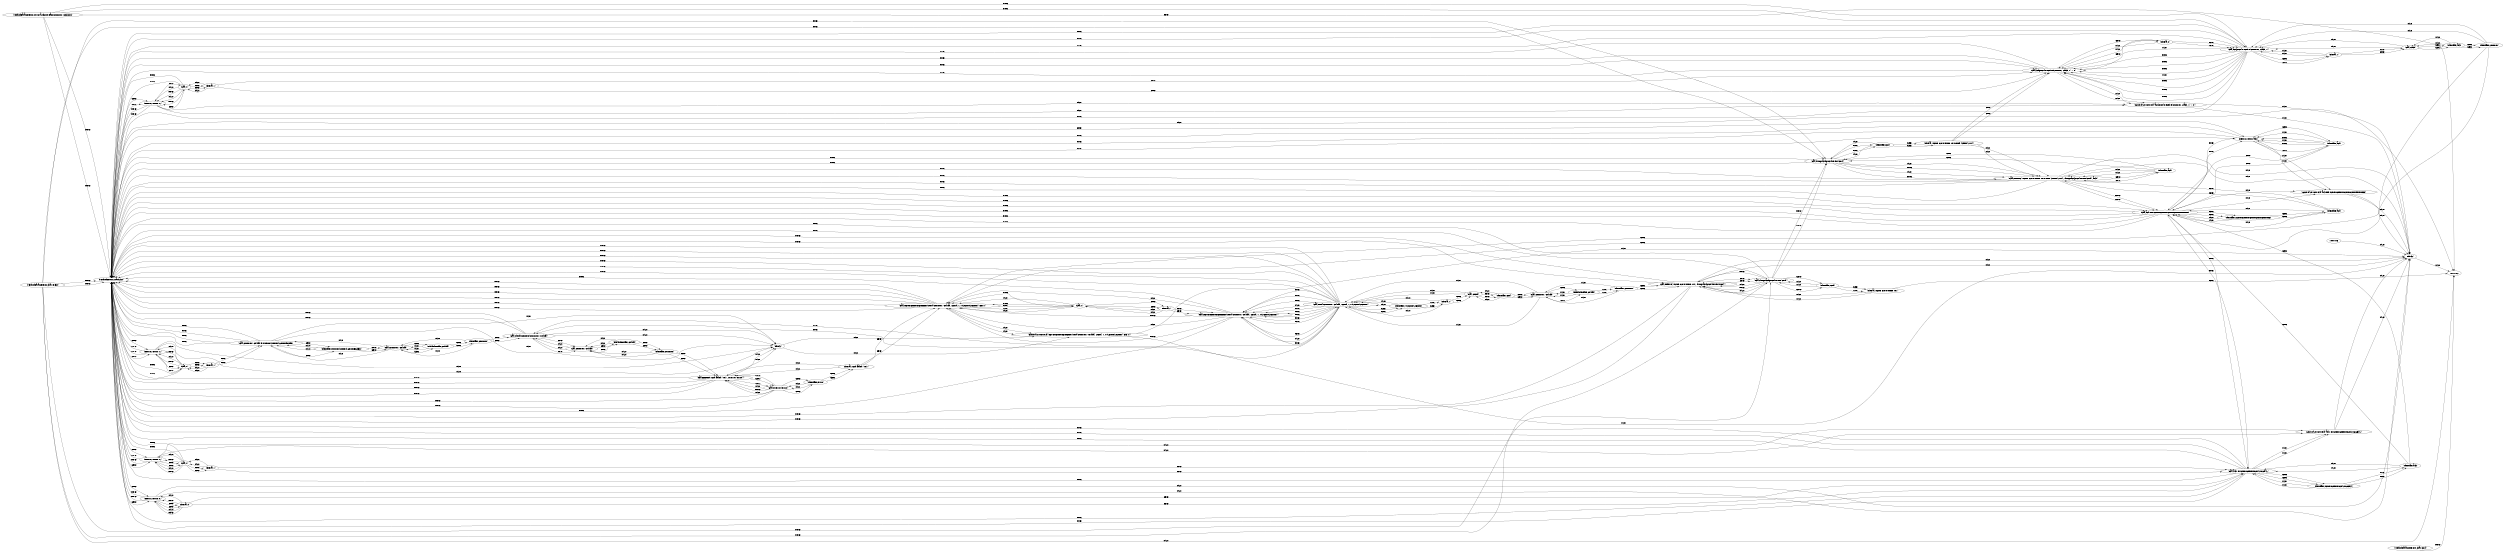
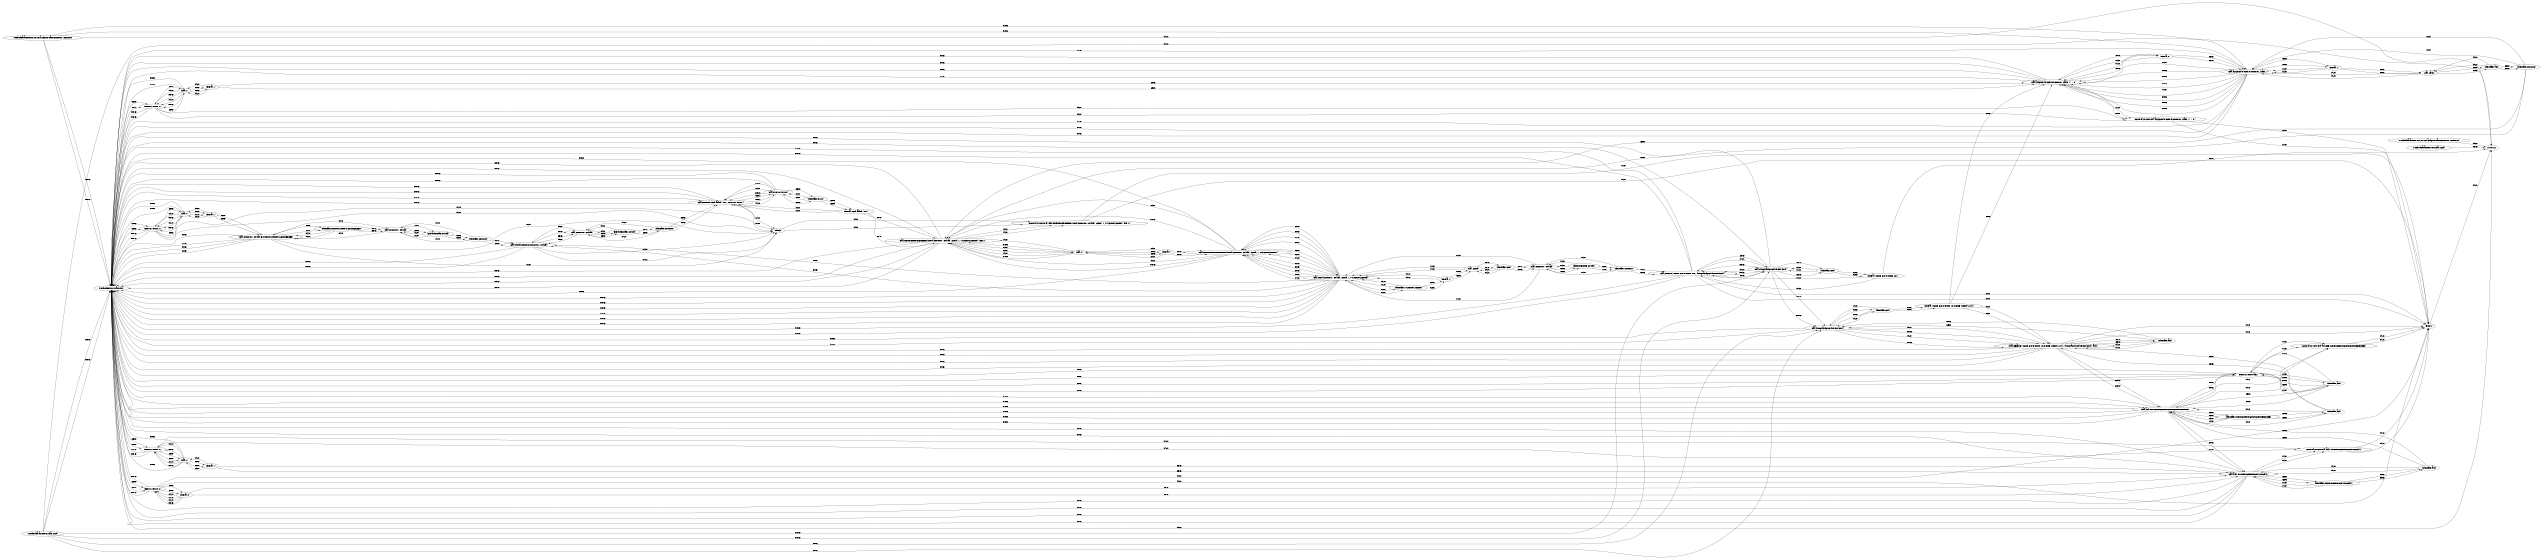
edge "(MethodParameterIn,struct a2dp_stream_common *common)" -> "1000102": label "CFG: " -> "AST: "
node "(MethodParameterOut,struct a2dp_stream_common *common)": added
node "1000106": removed
node "(MethodParameterIn,char event)": label "(MethodParameterIn,char event)" -> "(MethodParameterIn,char cmd)"
